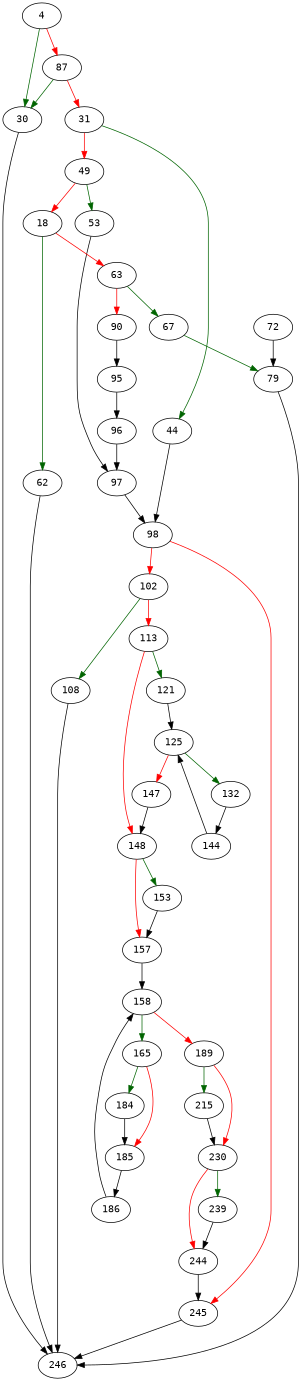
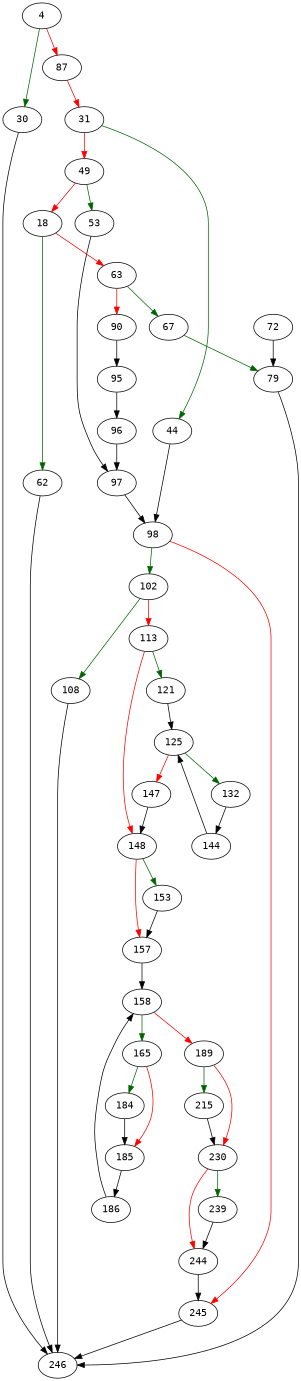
edge "87" -> "30": removed
edge "98" -> "102": color red -> darkgreen
